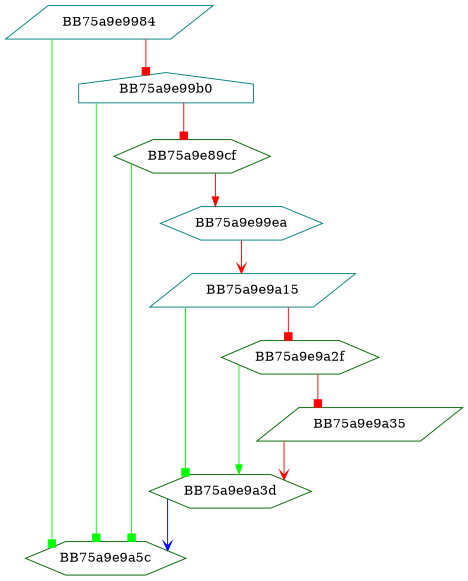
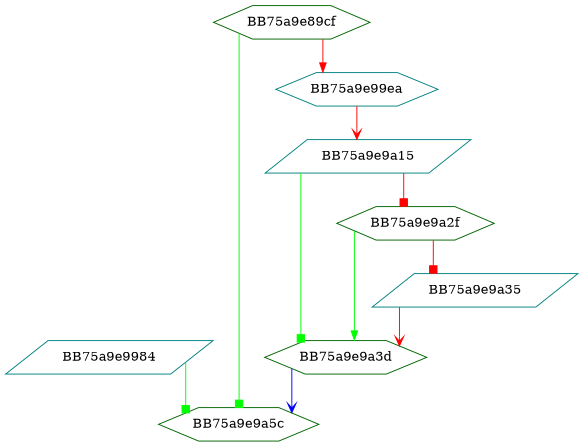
node "BB75a9e99b0": removed
node "BB75a9e9a35": color darkgreen -> teal
